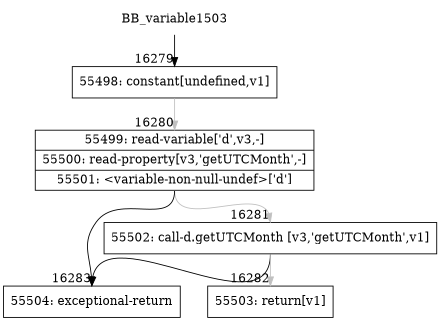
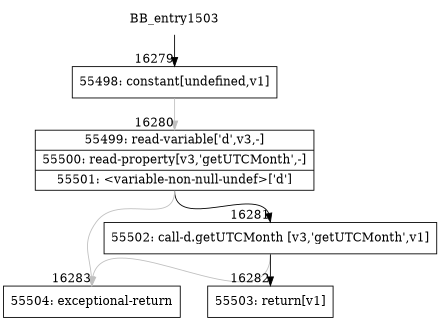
node "BB_variable1503": label "BB_variable1503" -> "BB_entry1503"
edge "55499: read-variable['d',v3,-]" -> "55502: call-d.getUTCMonth [v3,'getUTCMonth',v1]": color gray -> black
edge "55499: read-variable['d',v3,-]" -> "55504: exceptional-return": color black -> gray
edge "55502: call-d.getUTCMonth [v3,'getUTCMonth',v1]" -> "55504: exceptional-return": color black -> gray
edge "55502: call-d.getUTCMonth [v3,'getUTCMonth',v1]" -> "55503: return[v1]": color gray -> black
